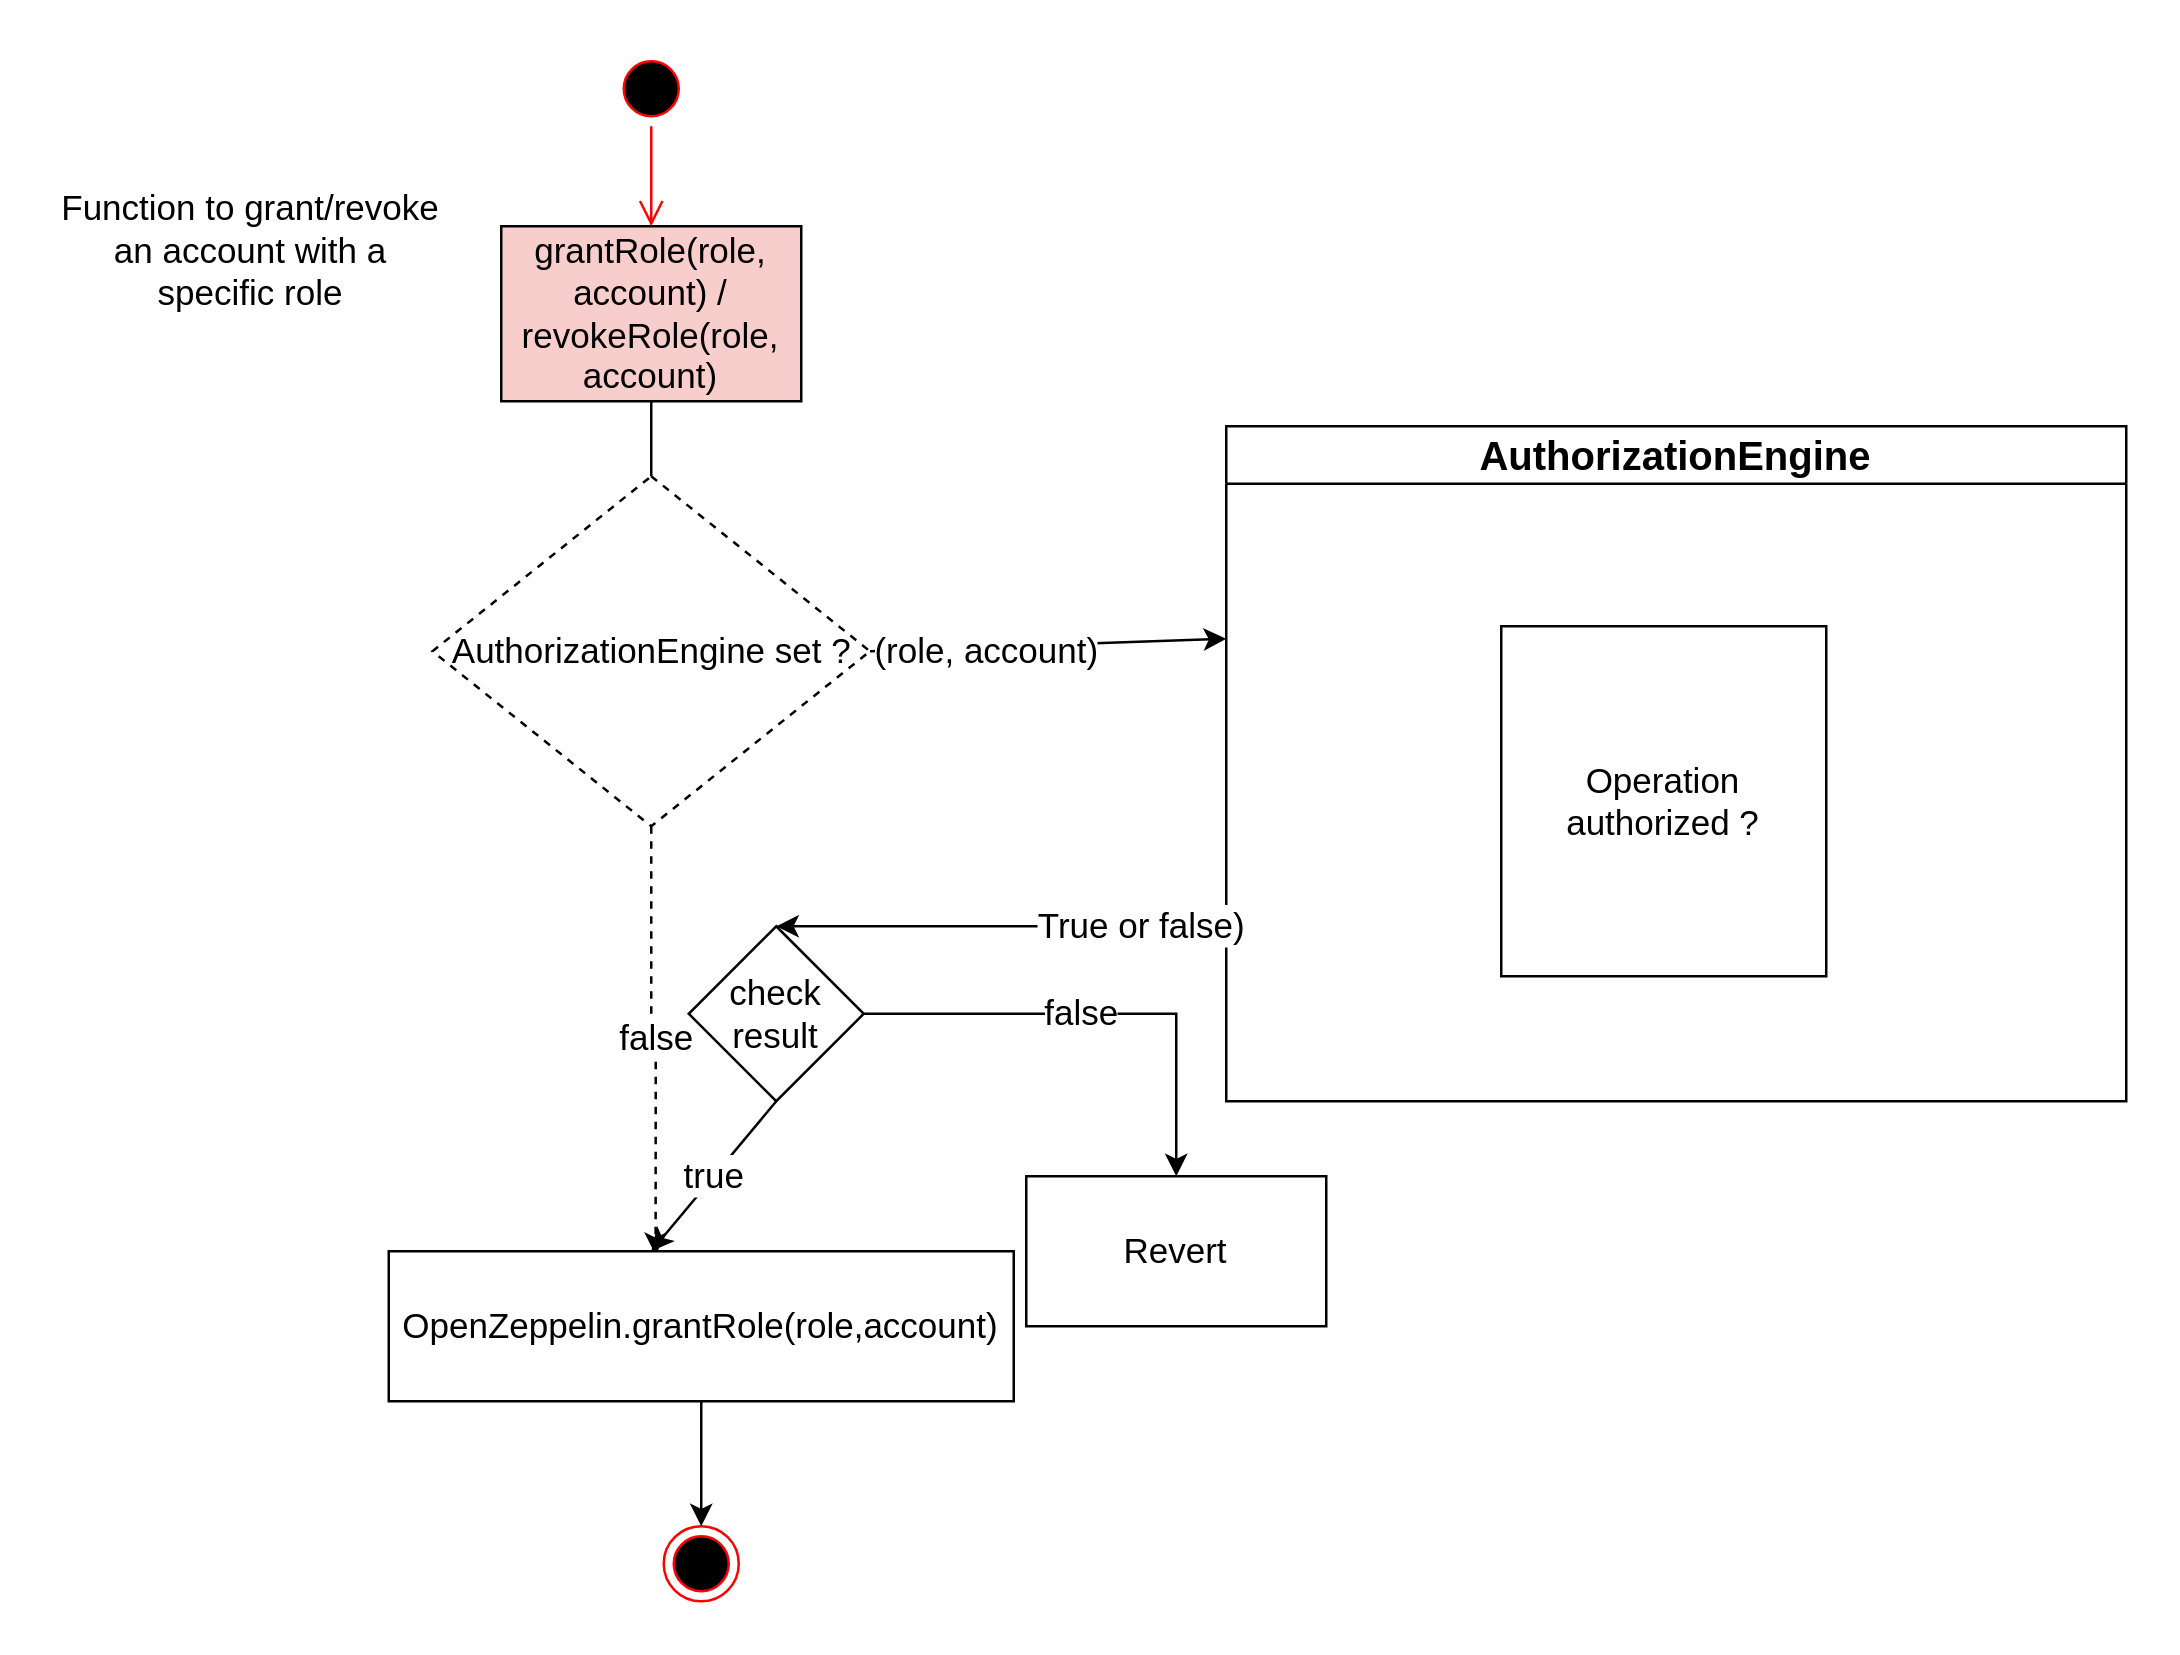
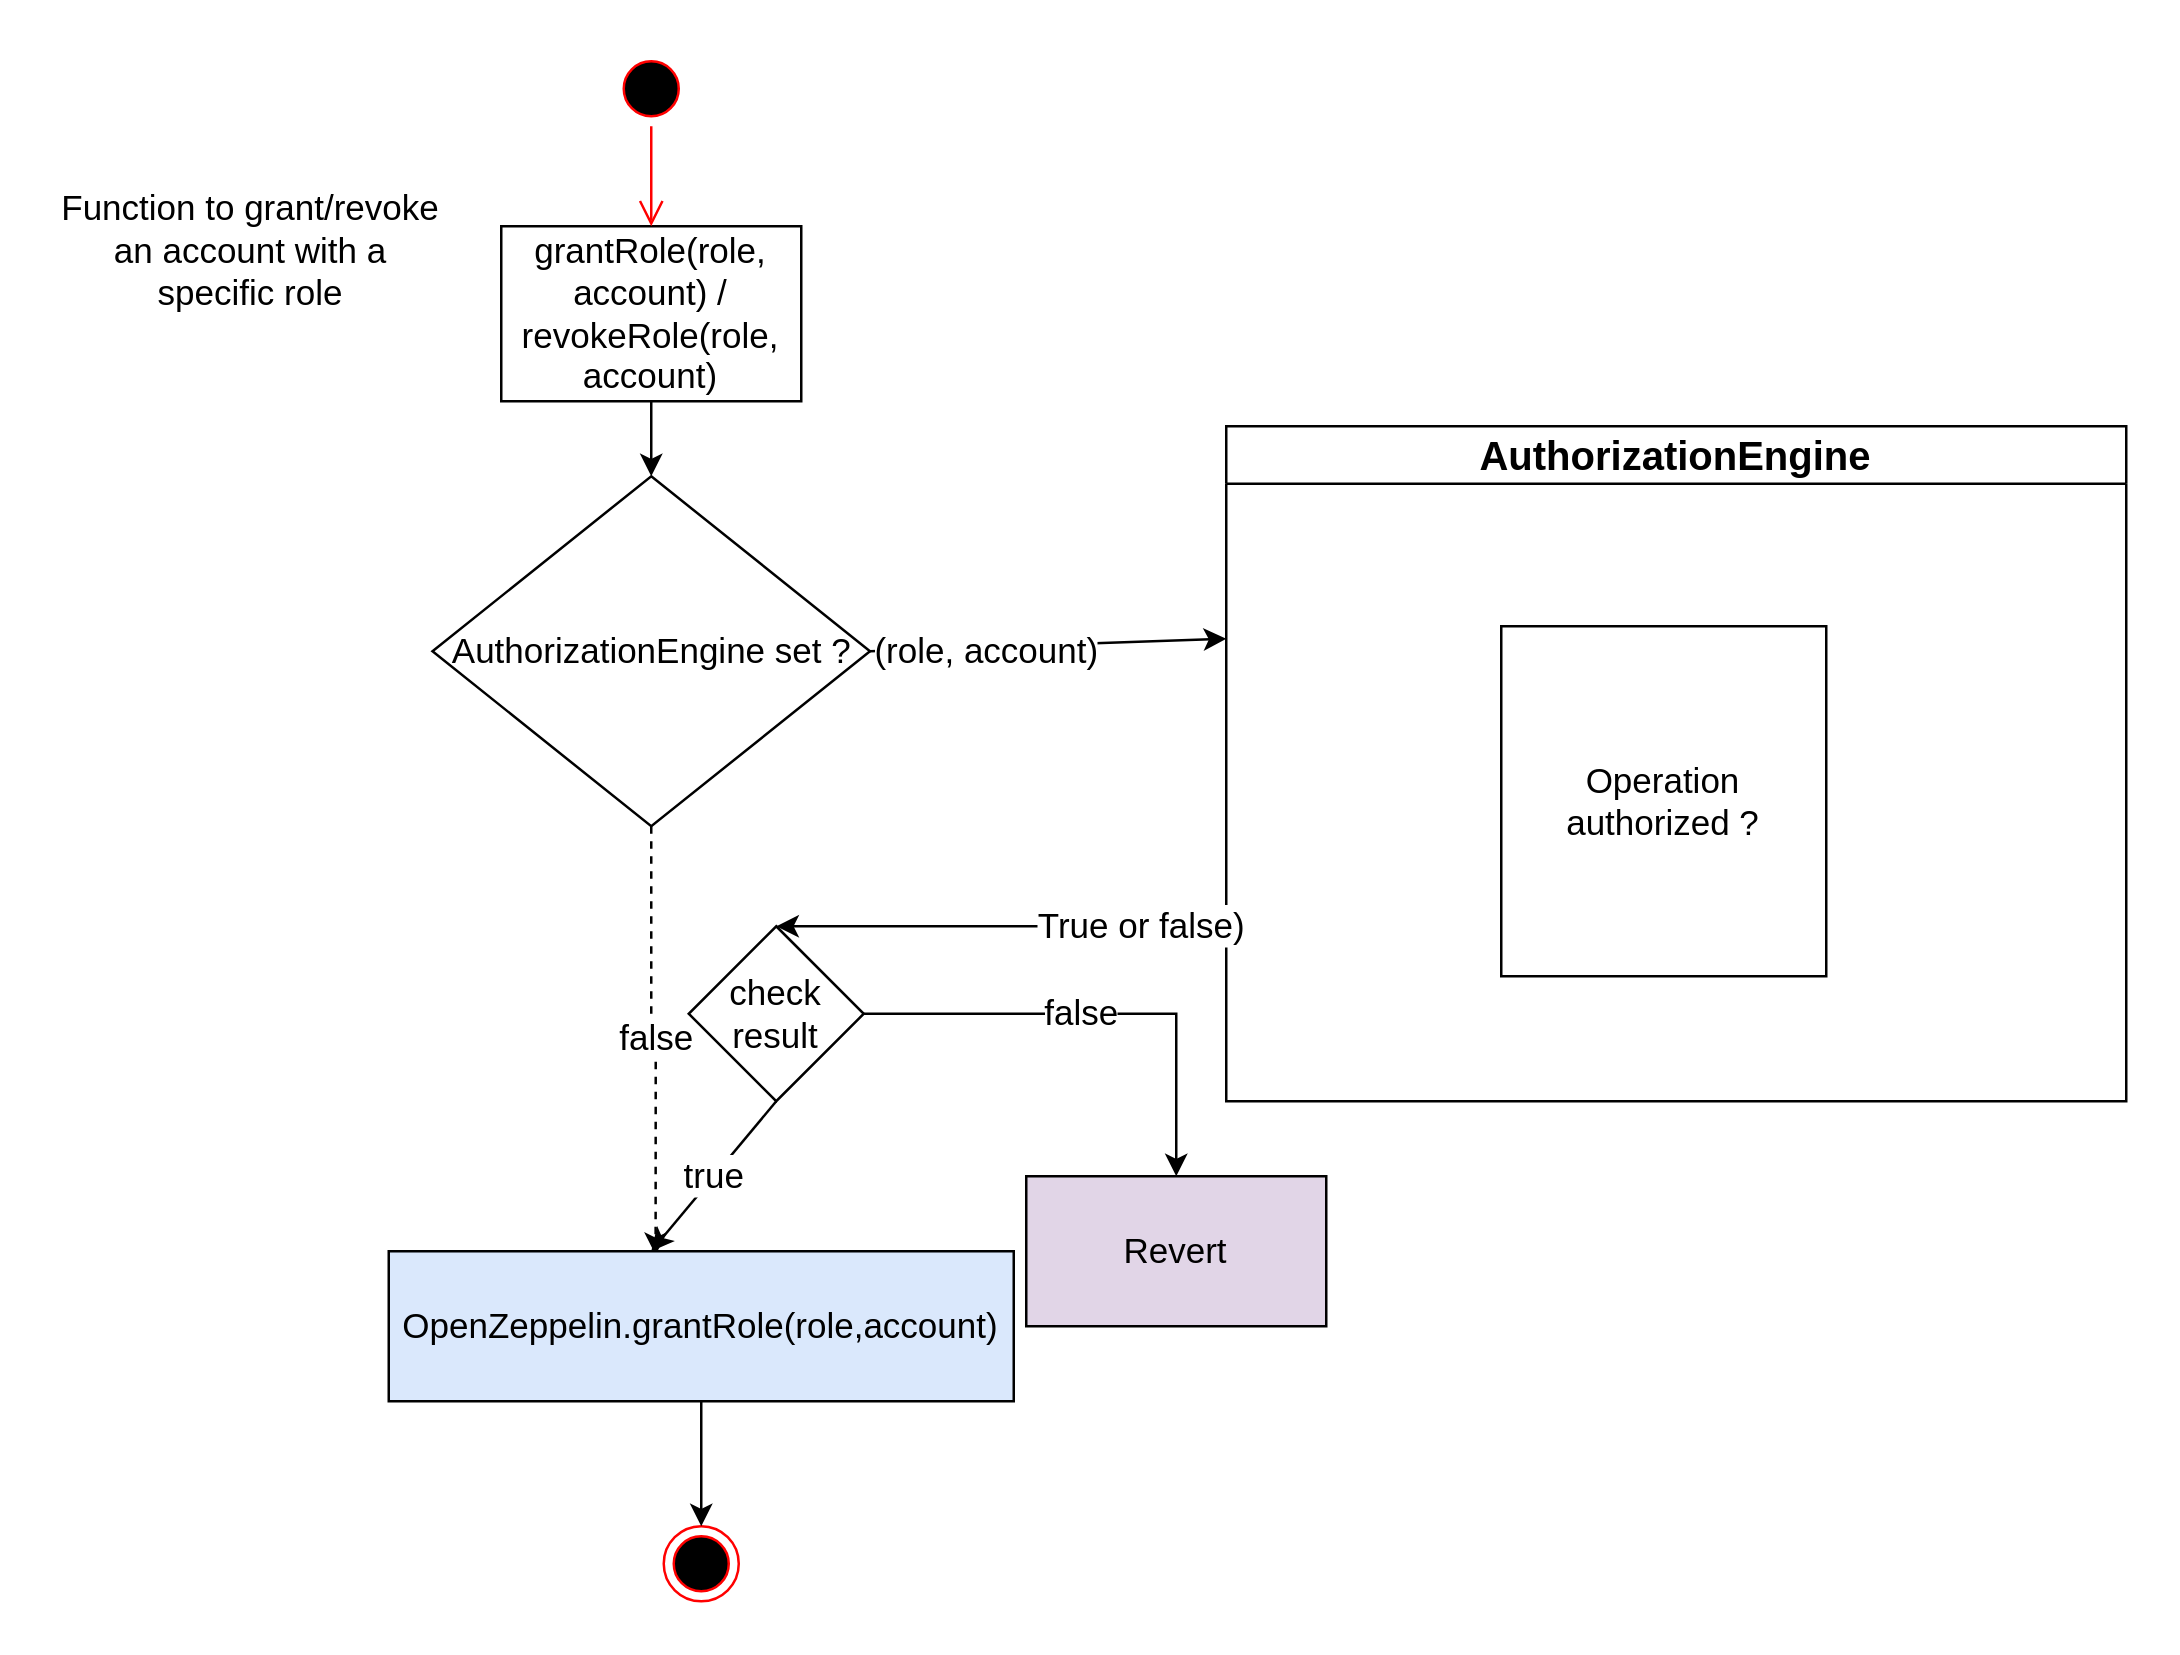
node "grantRole(role, account) /revokeRole(role, account)": fillcolor #f8cecc -> #ffffff
edge "grantRole(role, account) /revokeRole(role, account)" -- "AuthorizationEngine set ?": arrowhead none -> classic
node "AuthorizationEngine set ?": style dashed -> solid
node "Revert": fillcolor #ffffff -> #e1d5e7
node "OpenZeppelin.grantRole(role,account)": fillcolor #ffffff -> #dae8fc
